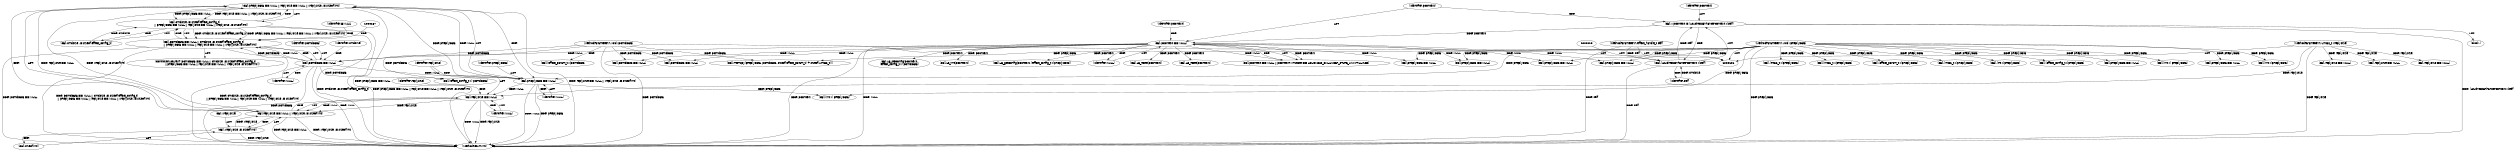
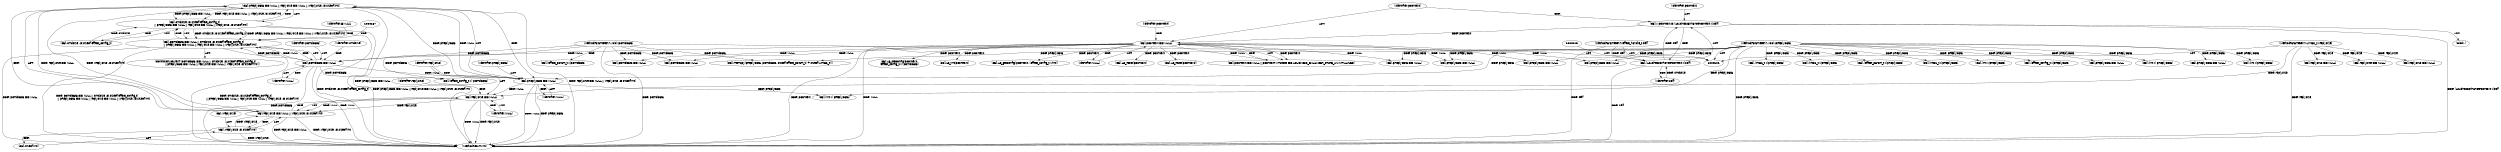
node "(Call,LE_getConfig(pContext, (effect_config_t *)pReplyData))": label "(Call,LE_getConfig(pContext, (effect_config_t *)pReplyData))" -> "(Call,LE_getConfig(pContext, (effect_config_t *)int))"
